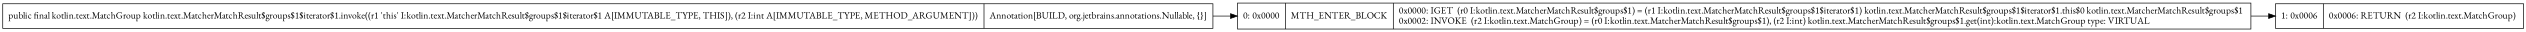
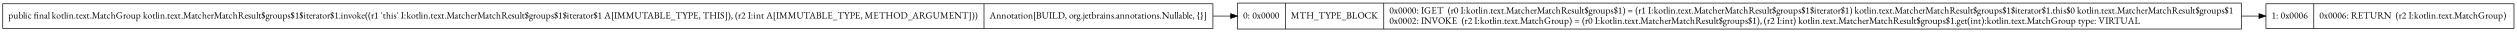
node "0: 0x0000": text "MTH_ENTER_BLOCK" -> "MTH_TYPE_BLOCK"
